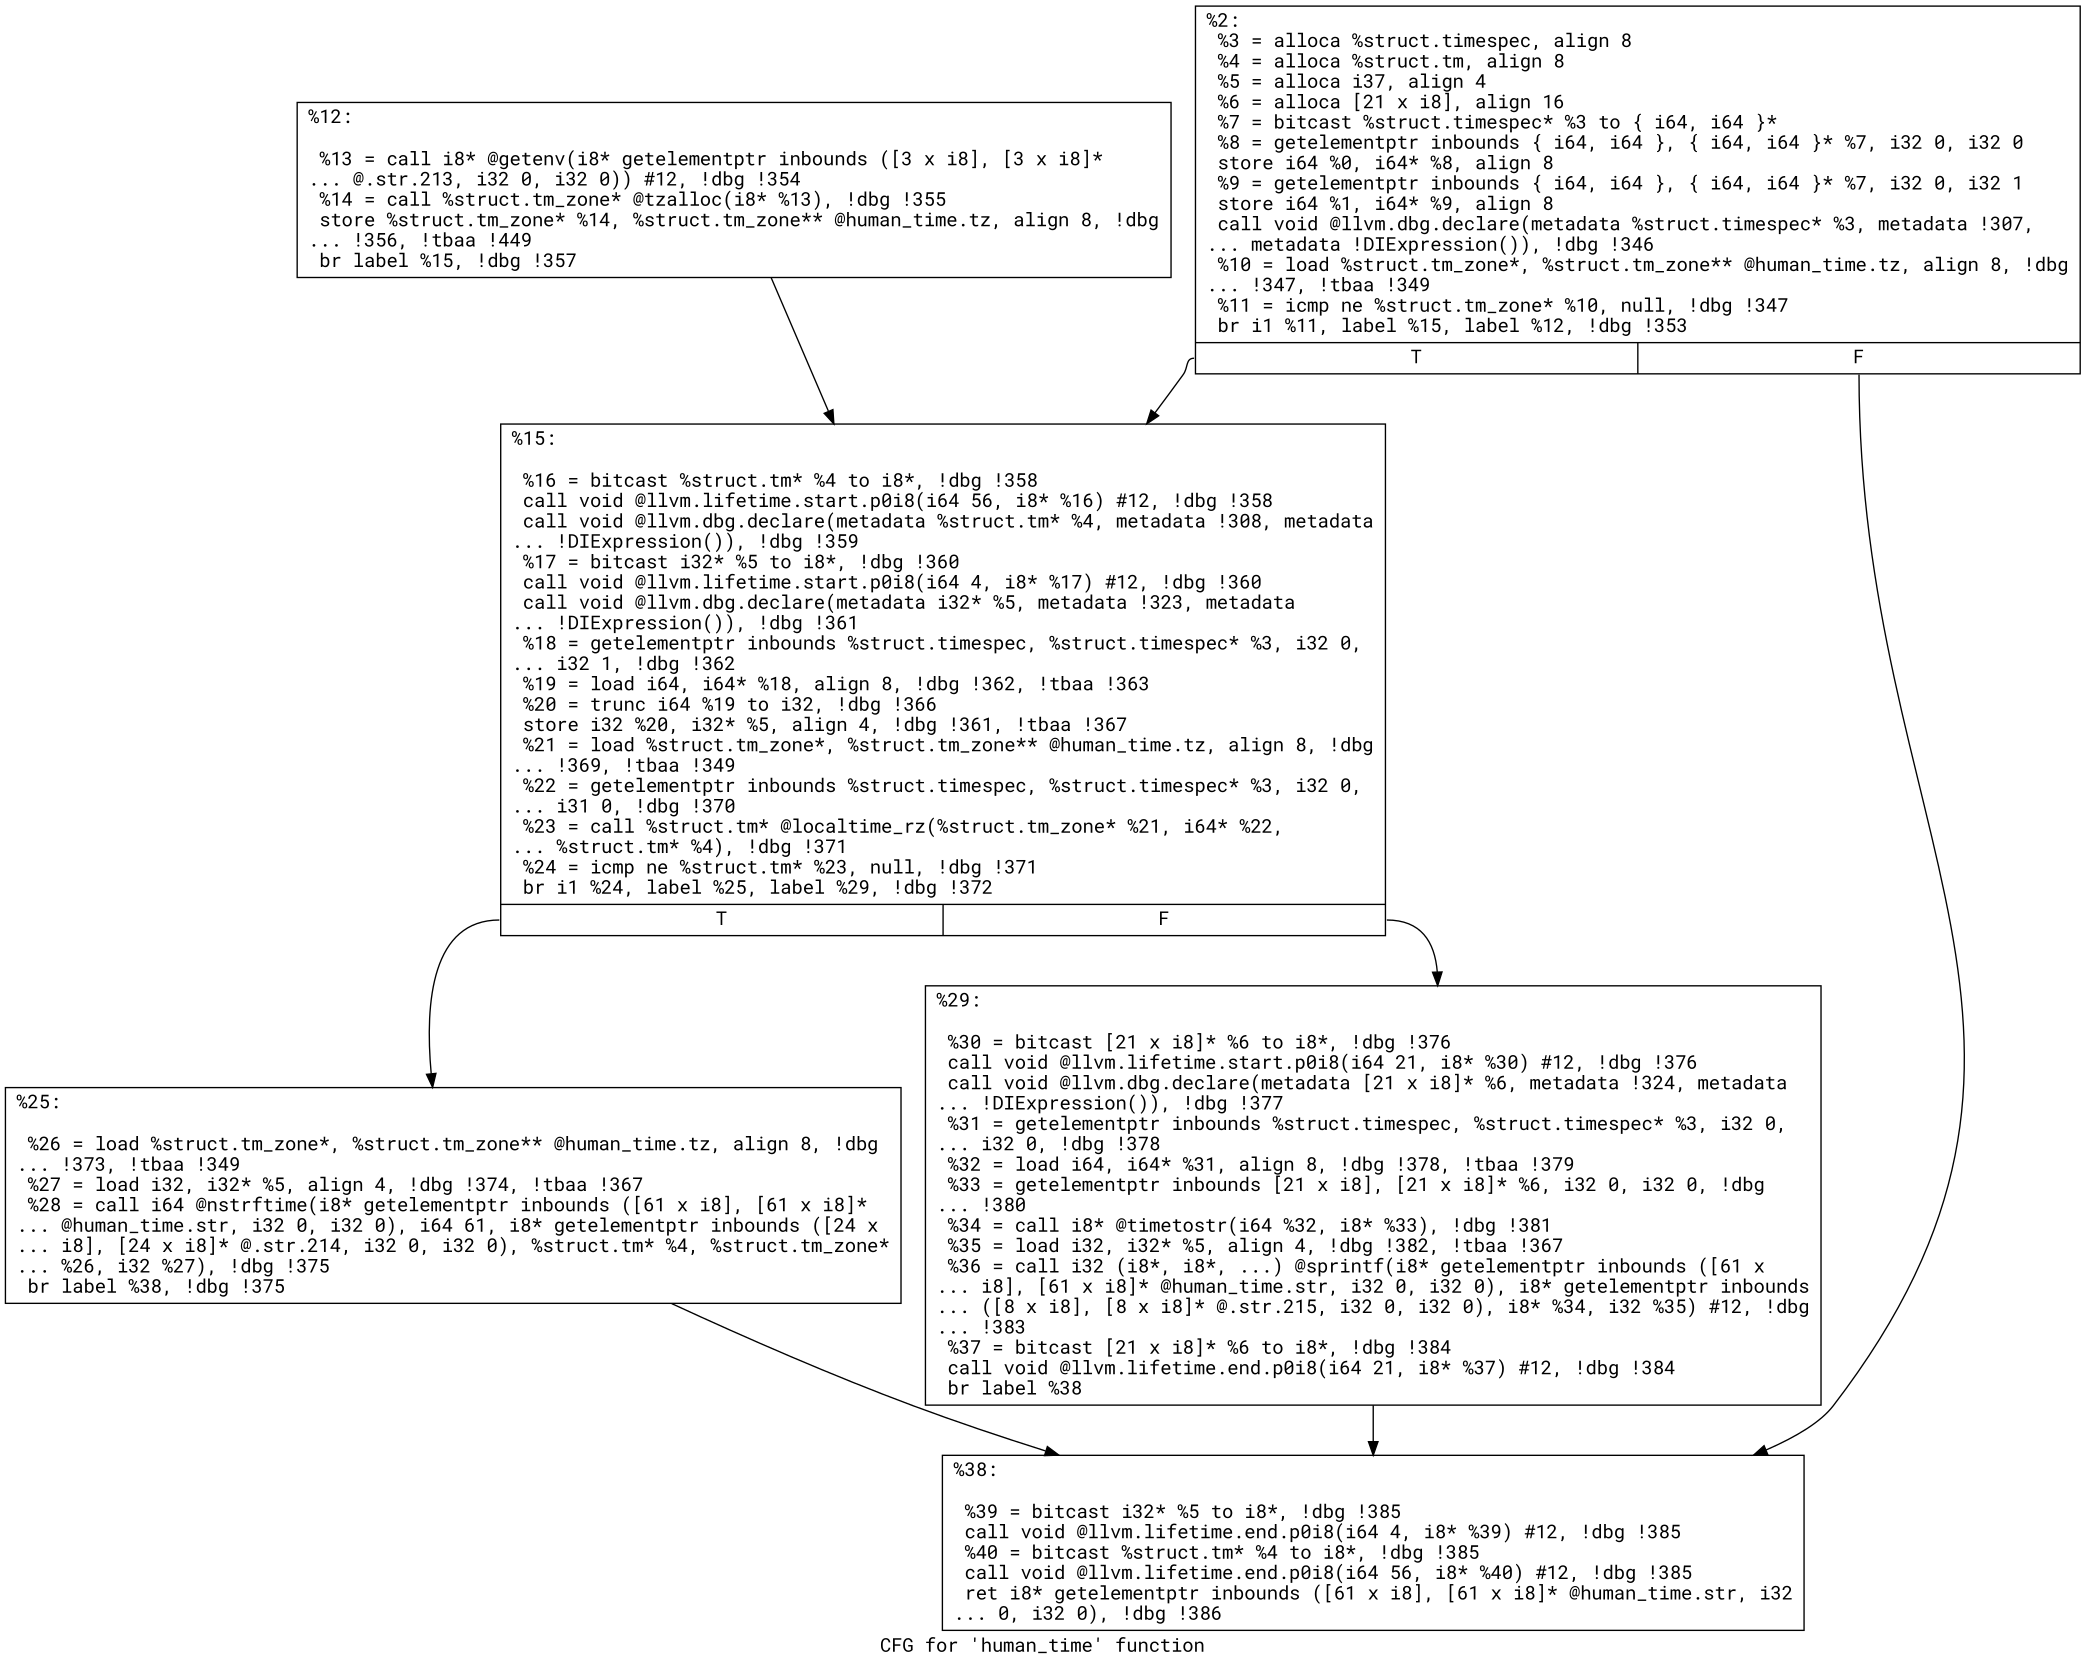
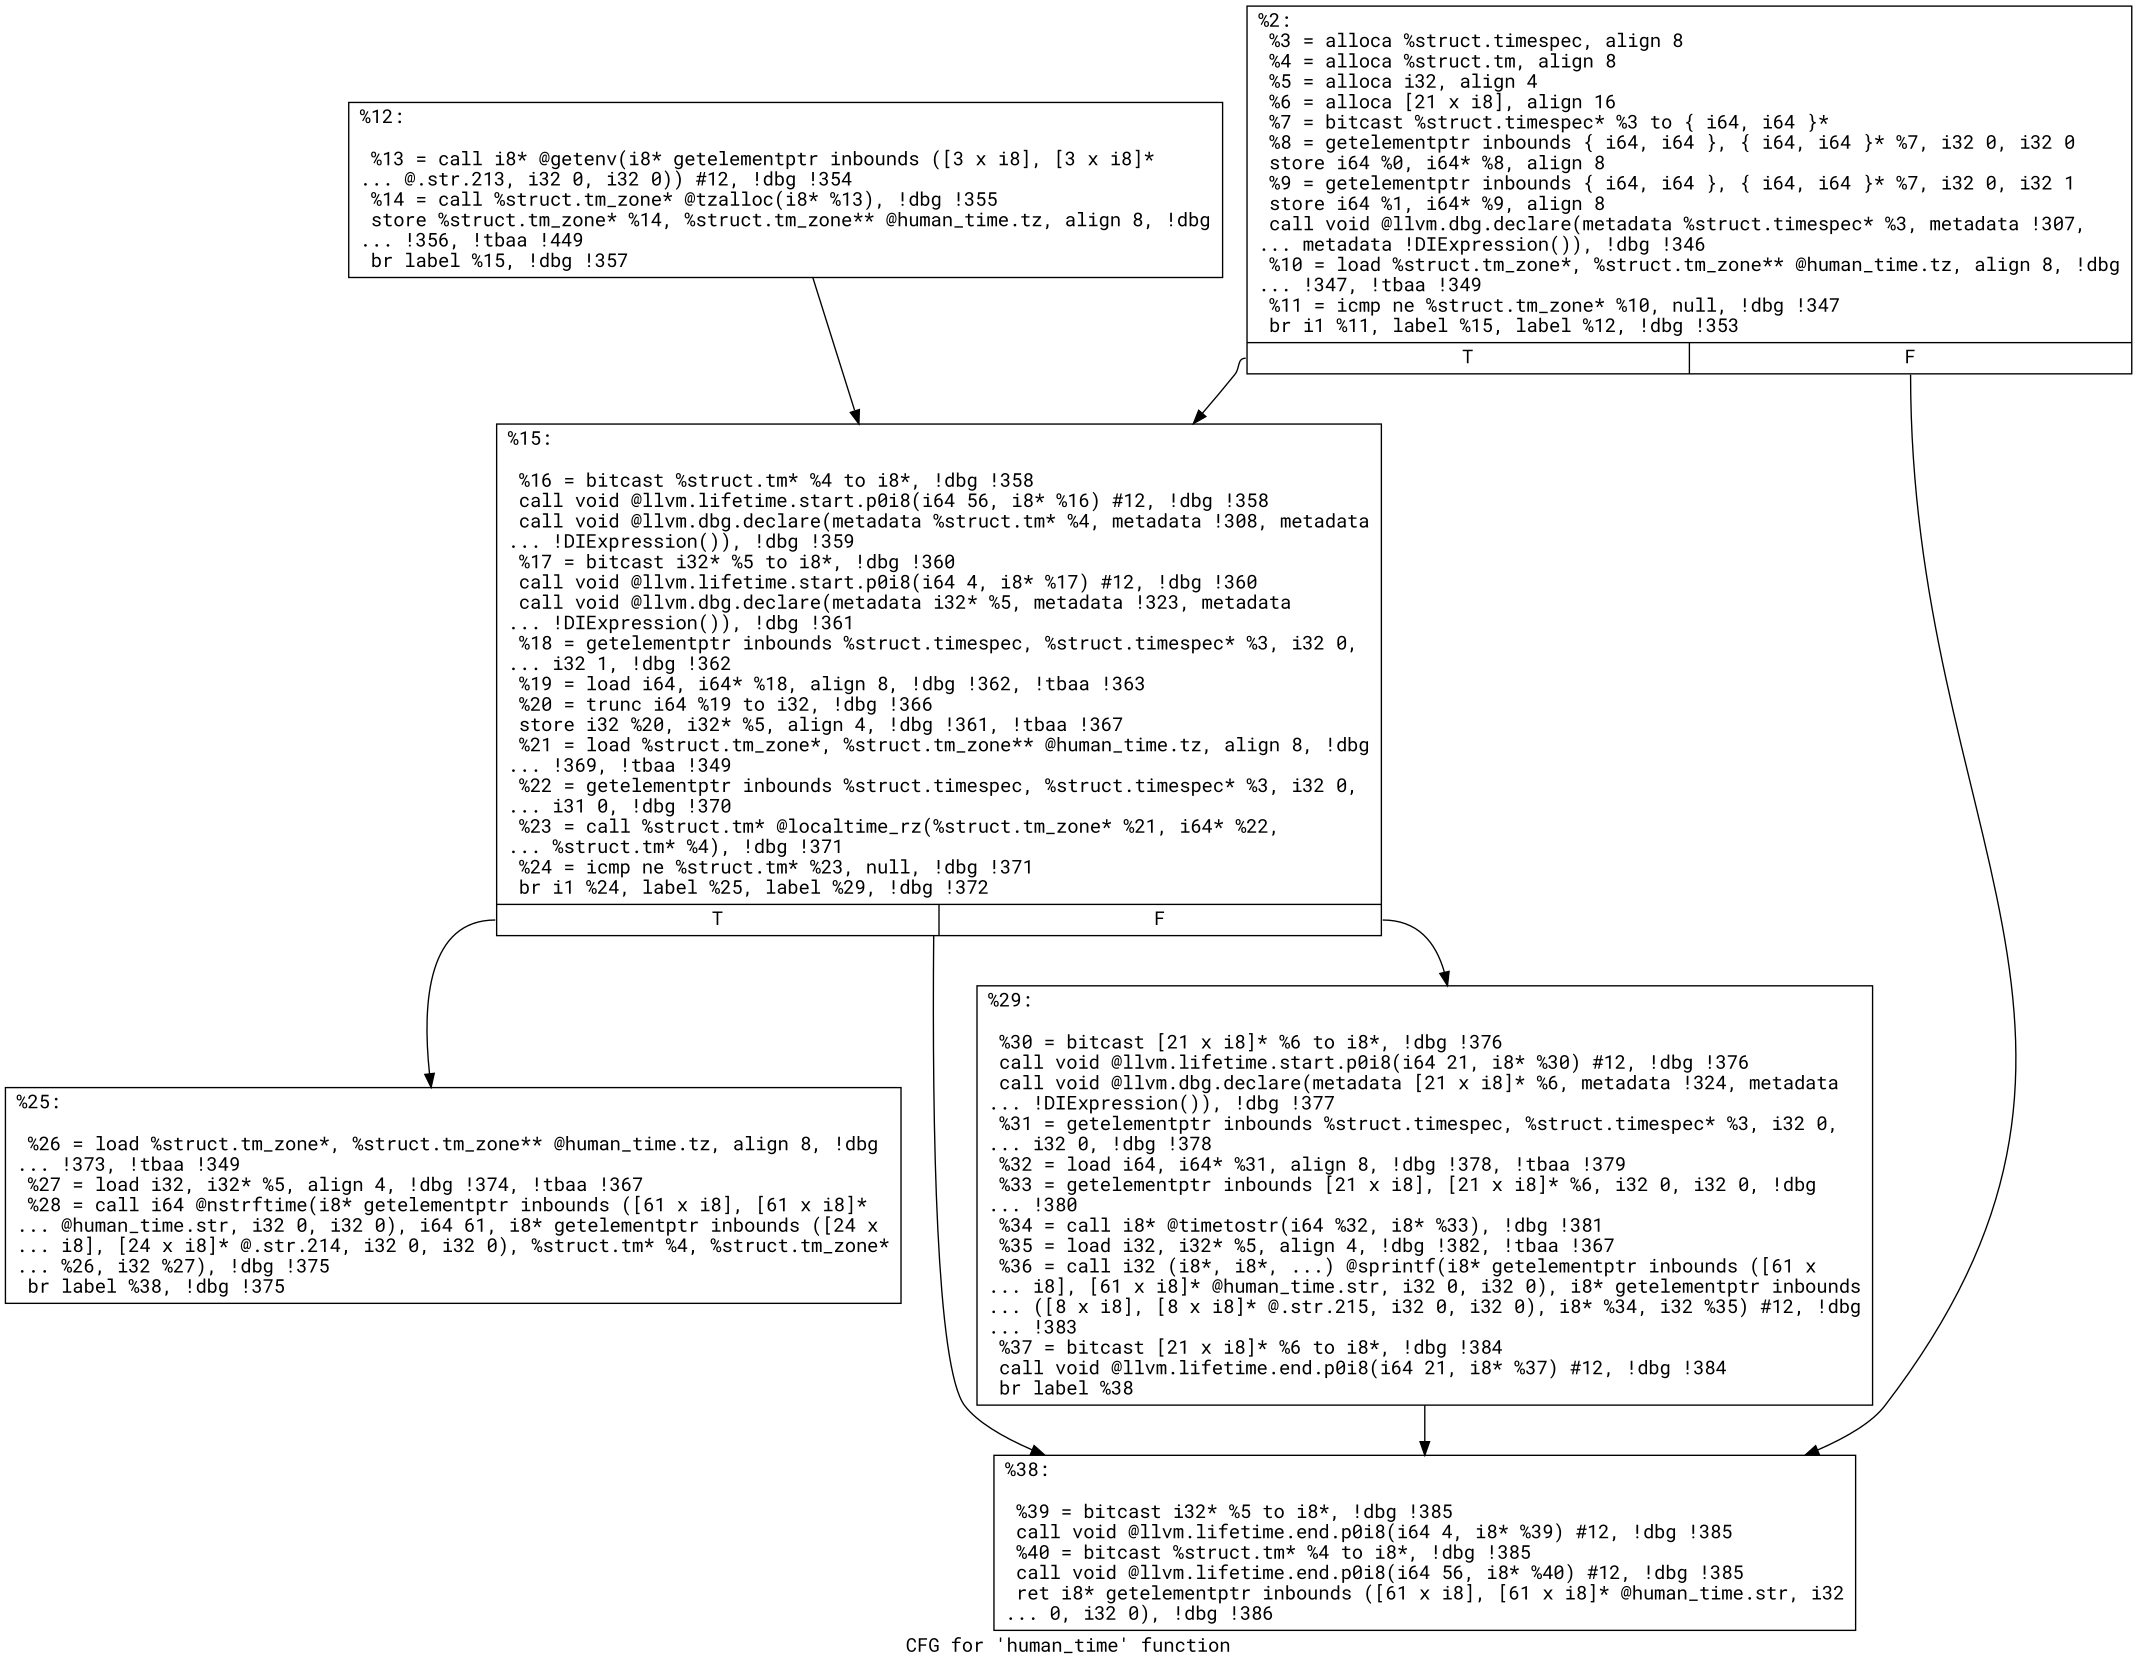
node "%2:": text "%5 = alloca i37, align 4" -> "%5 = alloca i32, align 4"
edge "%25:" -> "%38:": now "%15:" -> "%38:"
